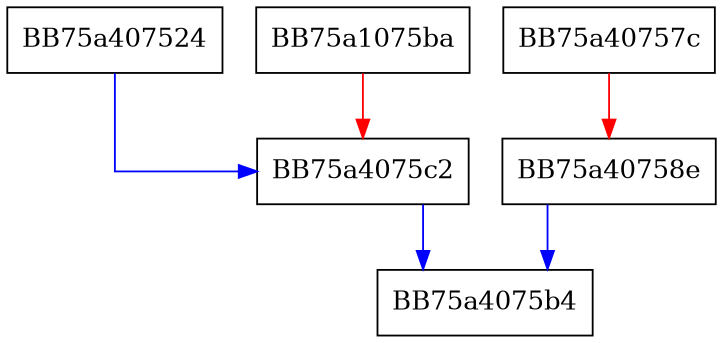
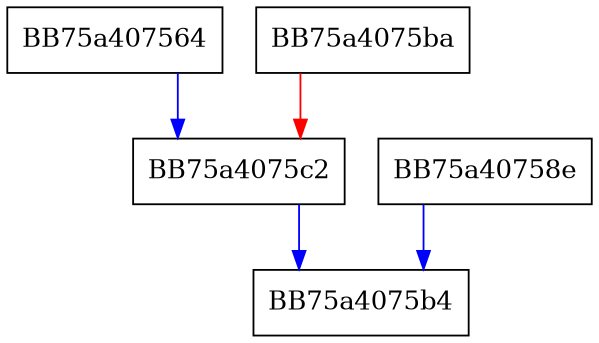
node "BB75a407524": label "BB75a407524" -> "BB75a407564"
node "BB75a1075ba": label "BB75a1075ba" -> "BB75a4075ba"
node "BB75a40757c": removed
